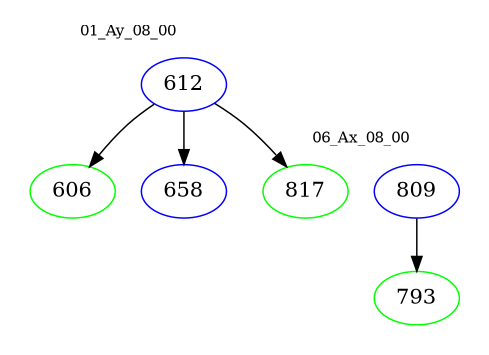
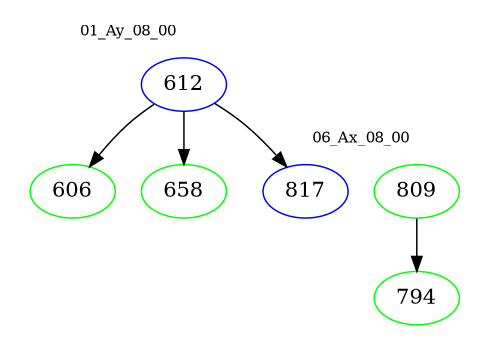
node "658": color blue -> green
node "817": color green -> blue
node "809": color blue -> green
node "793": label "793" -> "794"
